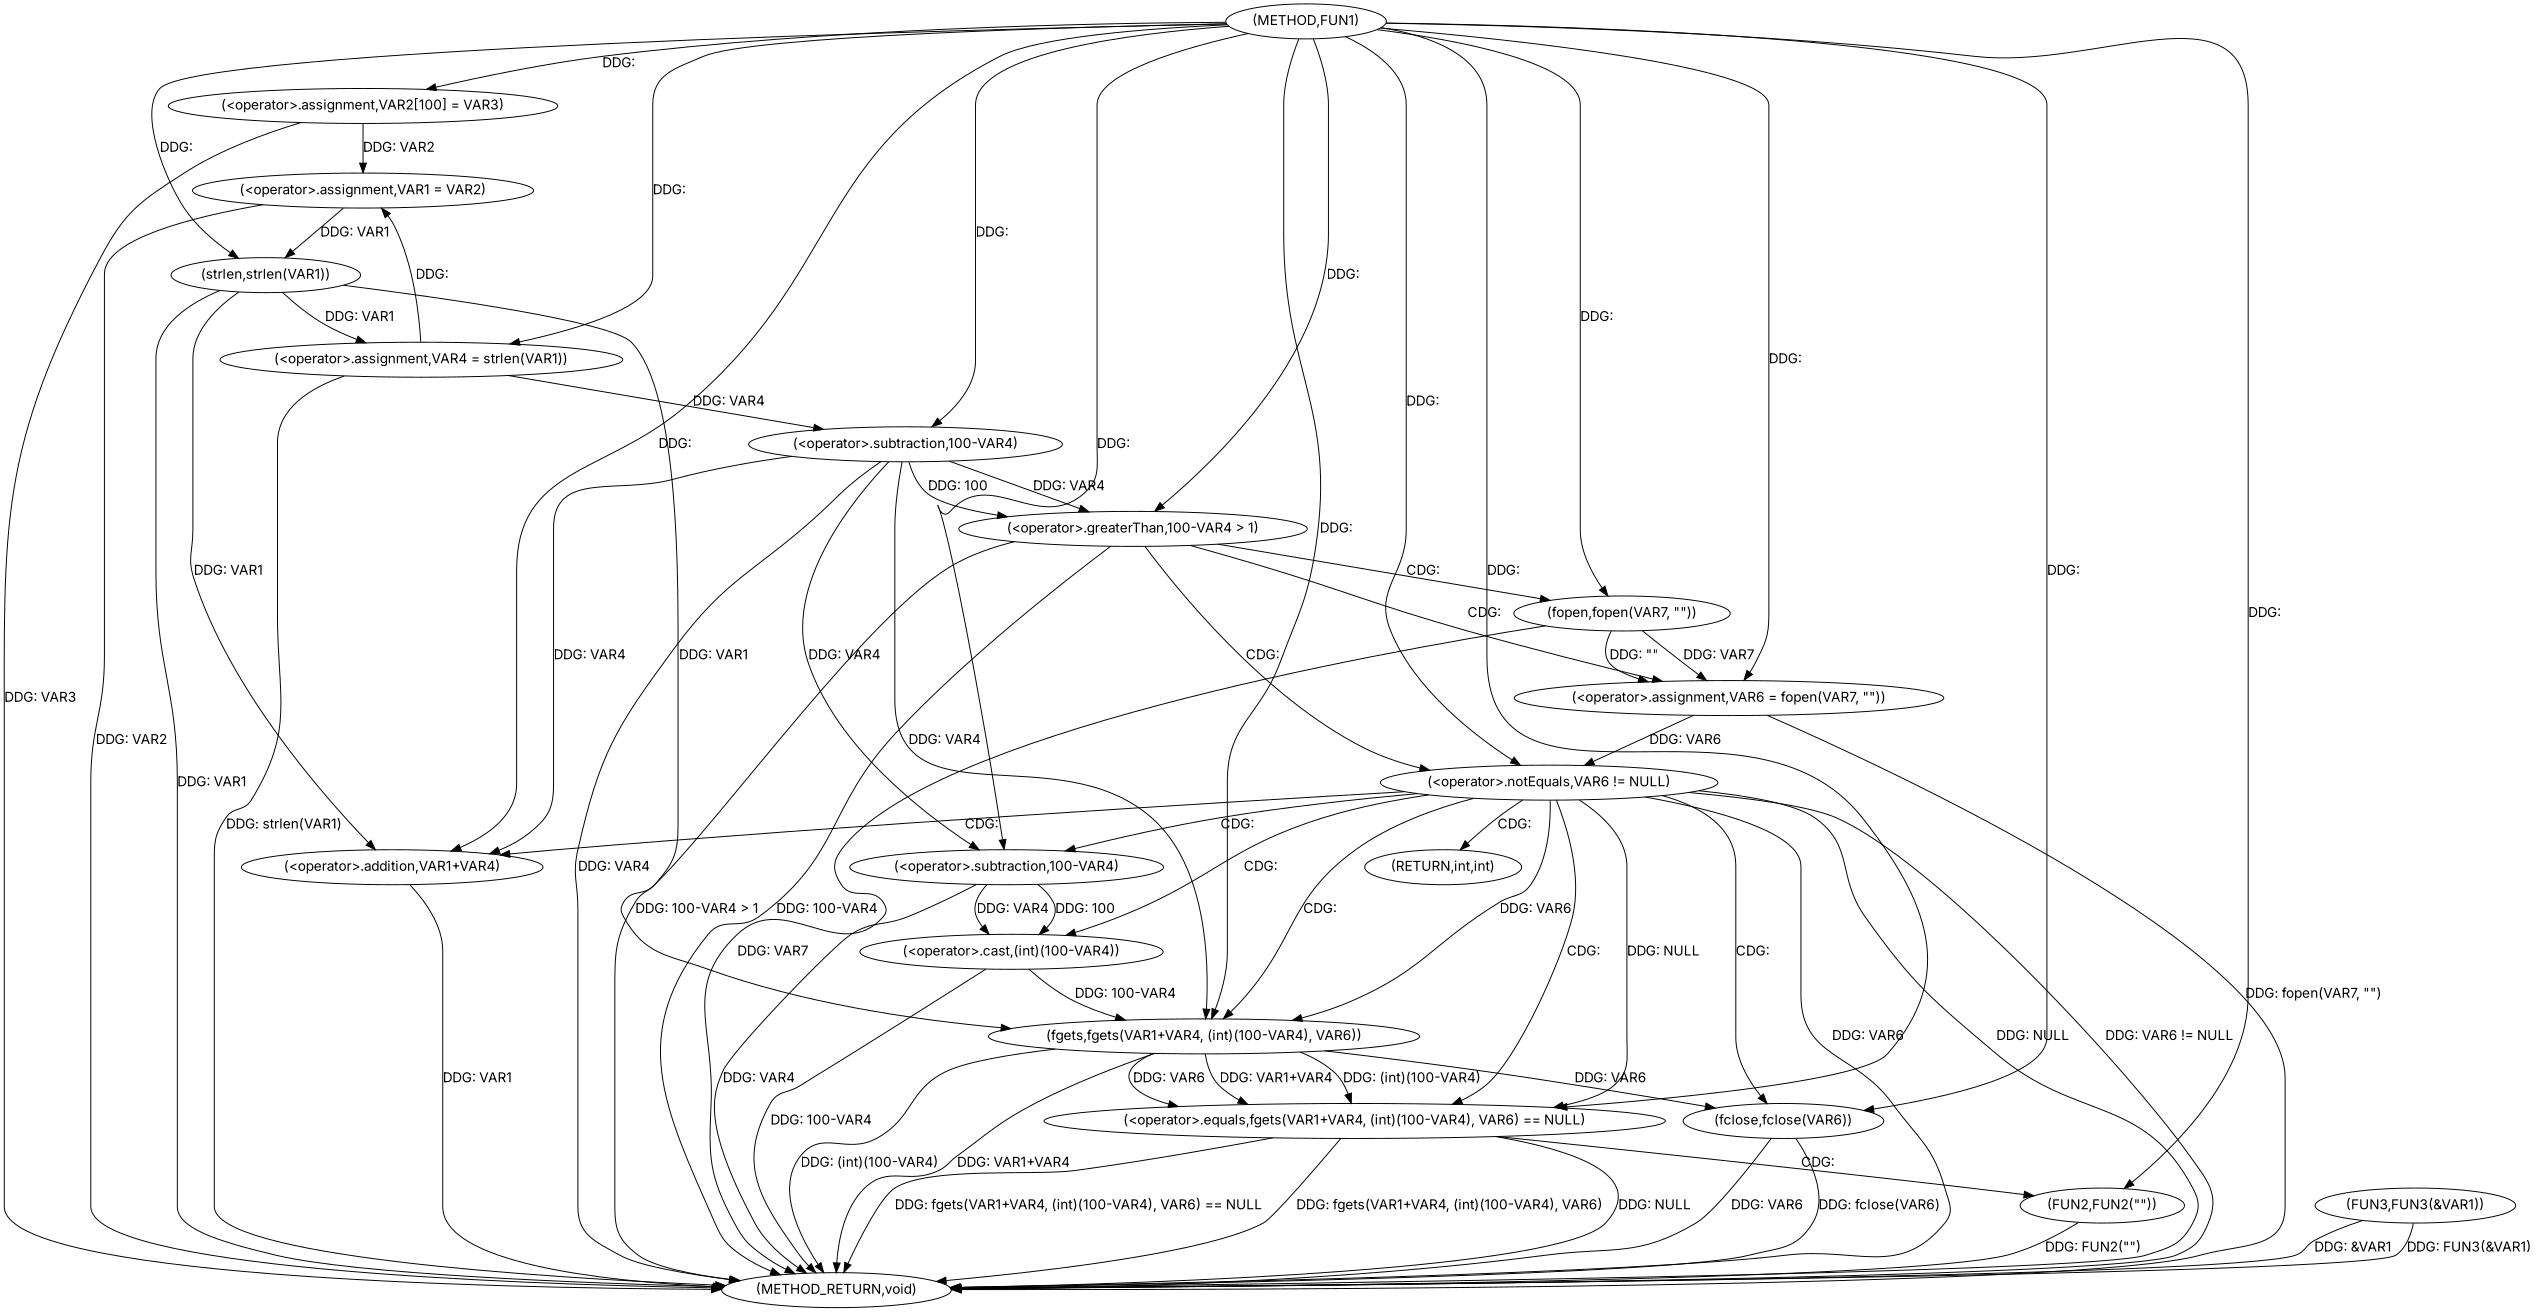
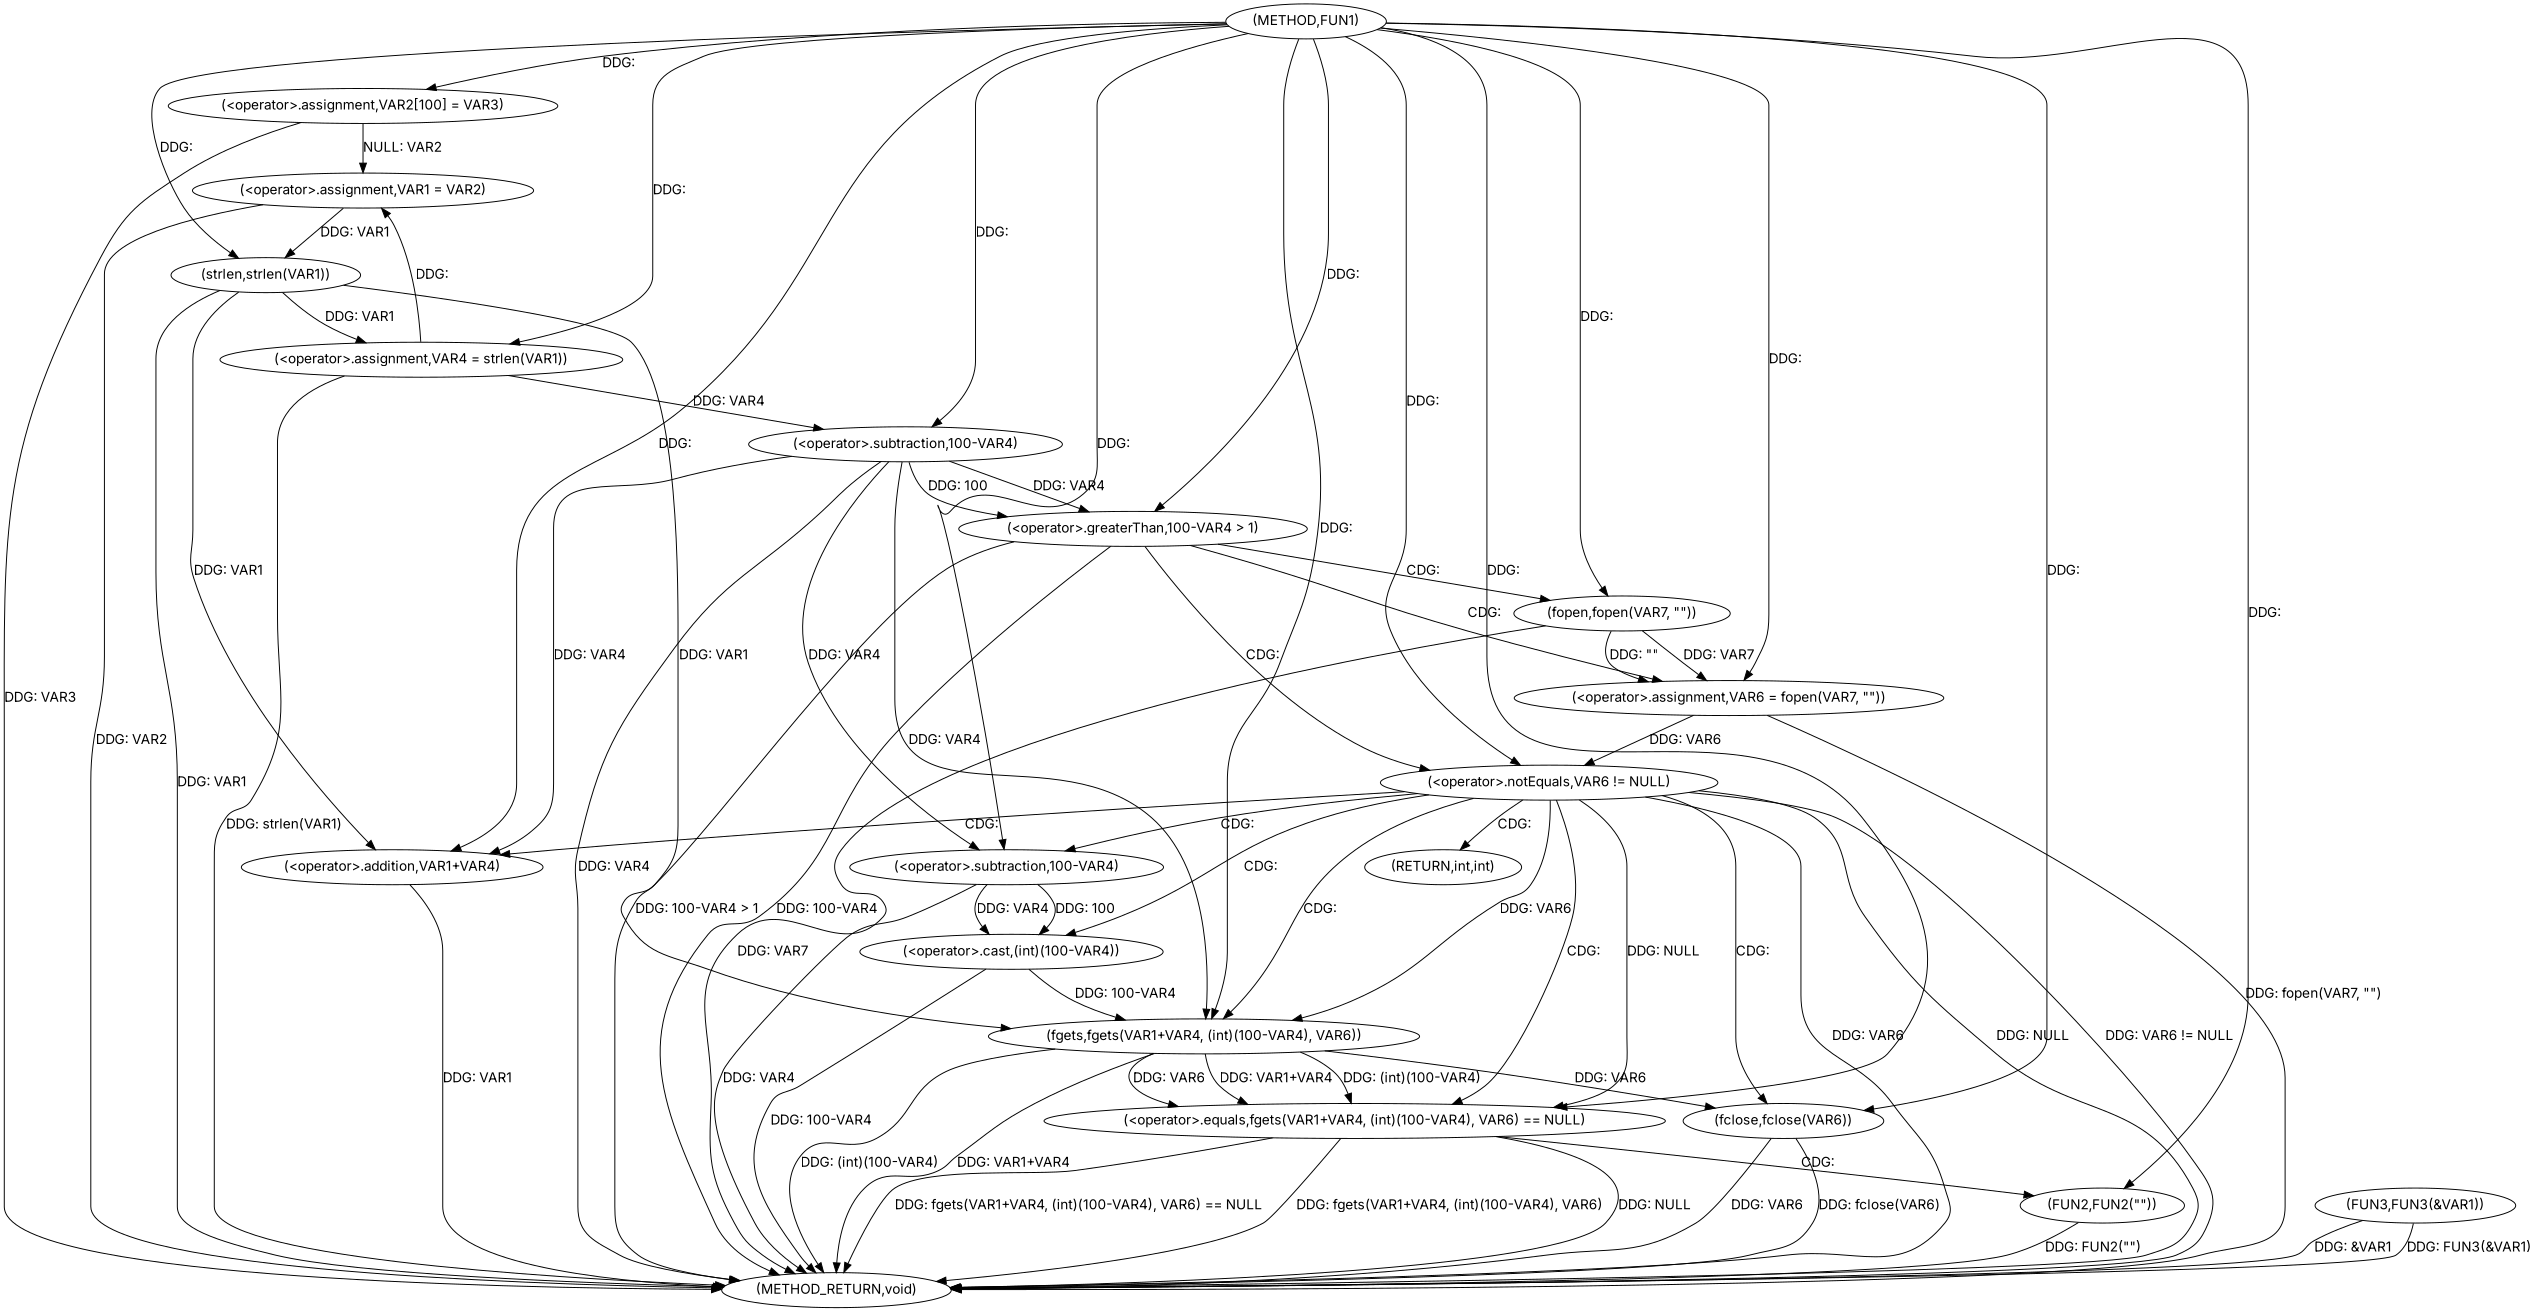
edge "(<operator>.assignment,VAR2[100] = VAR3)" -> "(<operator>.assignment,VAR1 = VAR2)": label "DDG: VAR2" -> "NULL: VAR2"
